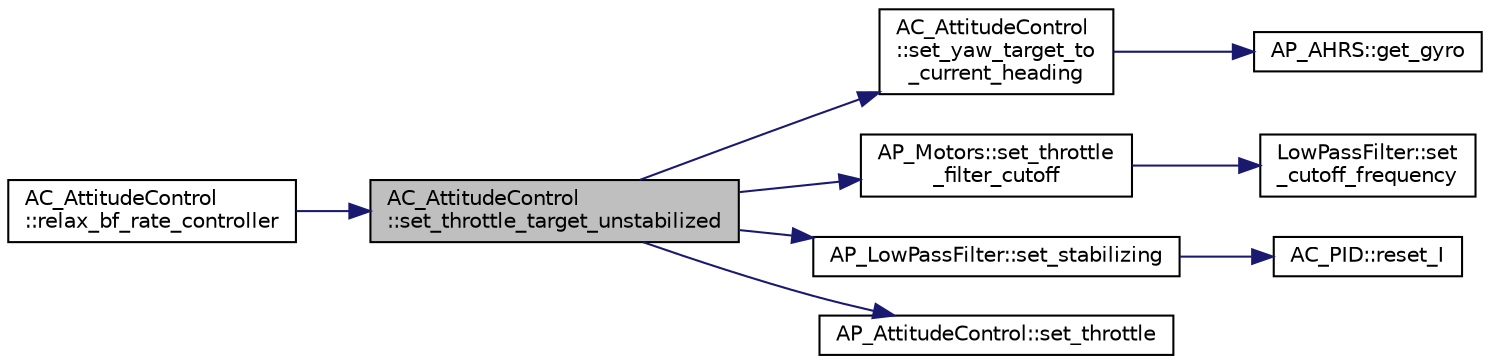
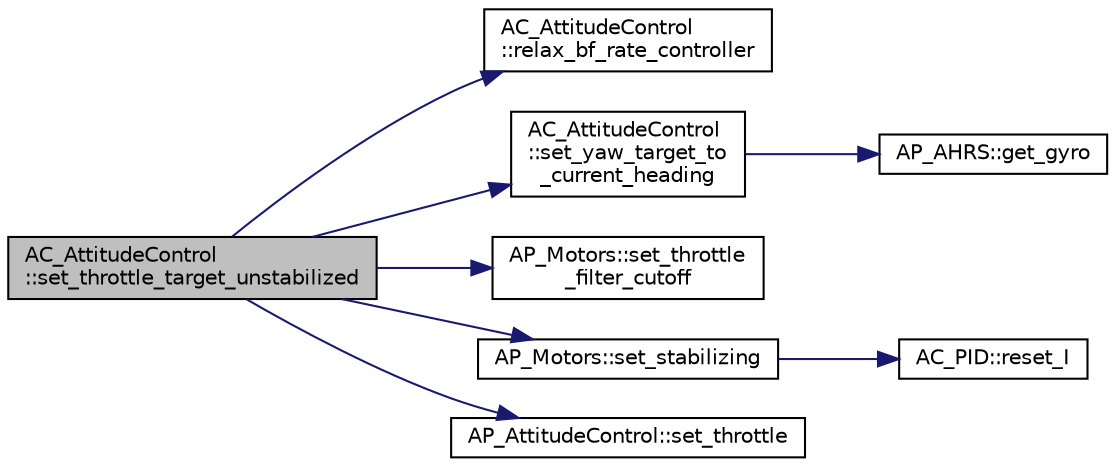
node "LowPassFilter::set _cutoff_frequency": removed
edge "AC_AttitudeControl ::relax_bf_rate_controller" -> "AC_AttitudeControl ::set_throttle_target_unstabilized": reversed
node "AP_LowPassFilter::set_stabilizing": label "AP_LowPassFilter::set_stabilizing" -> "AP_Motors::set_stabilizing"
